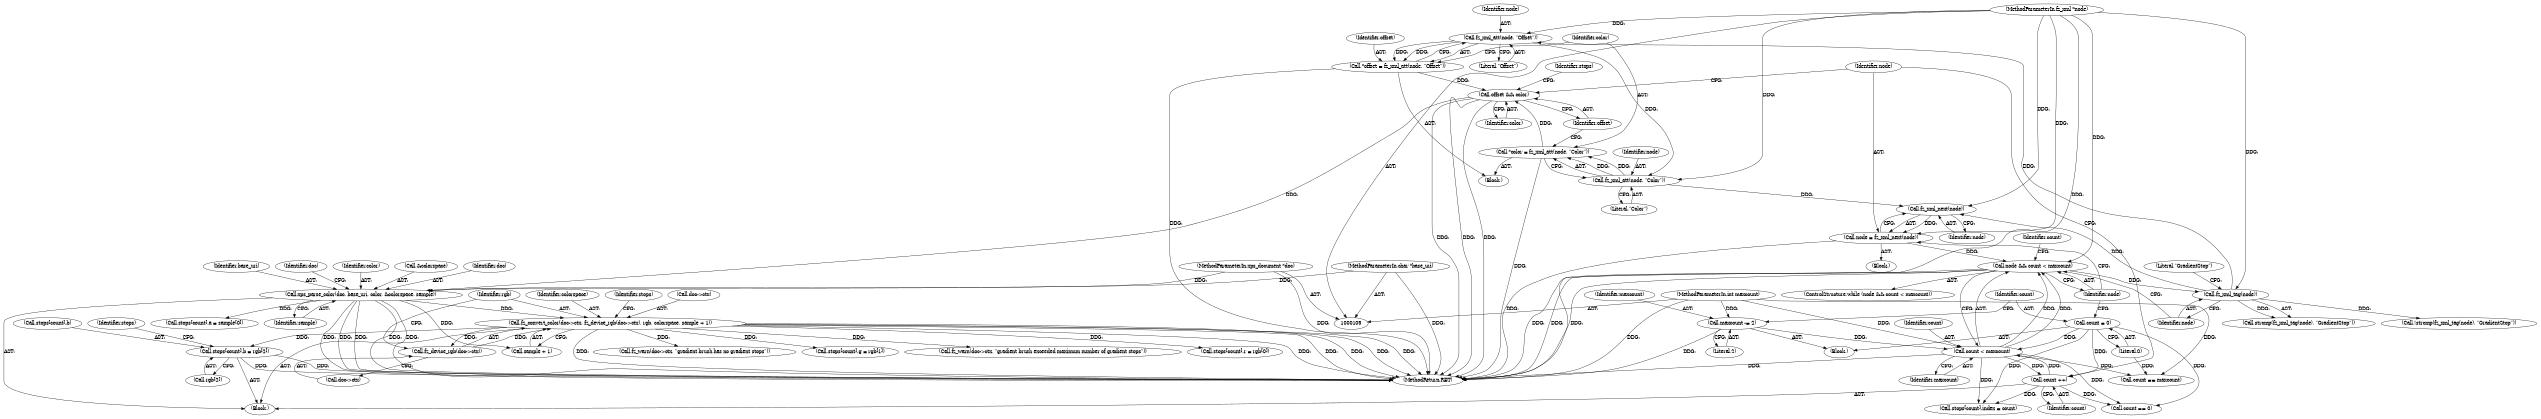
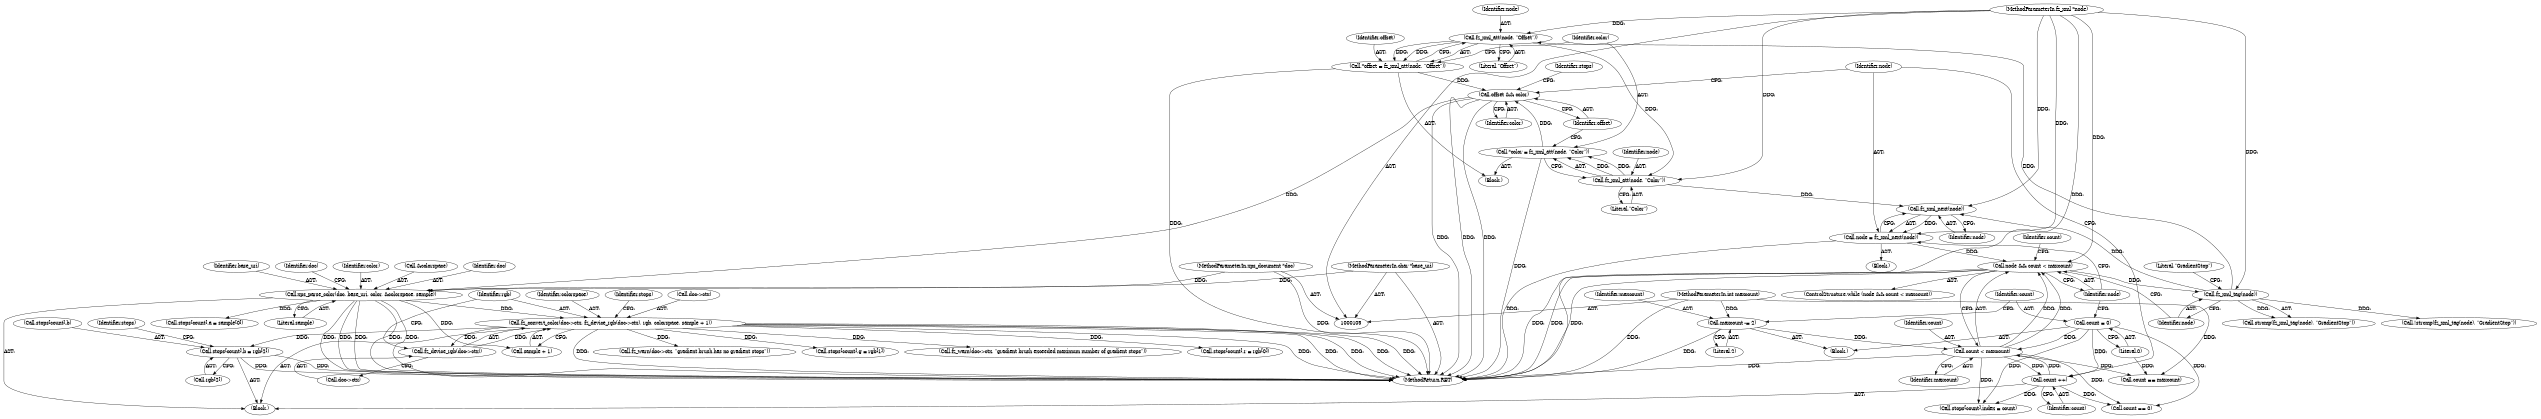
edge "(MethodParameterIn,int maxcount)" -> "(Call,count < maxcount)": removed, label "DDG:"
node "(Identifier,sample)": label "(Identifier,sample)" -> "(Literal,sample)"
edge "(MethodParameterIn,char *base_uri)" -> "(MethodReturn,RET)": label "DDG: " -> "AST: "
